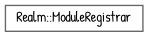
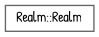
node "Realm::ModuleRegistrar": label "Realm::ModuleRegistrar" -> "Realm::Realm"
